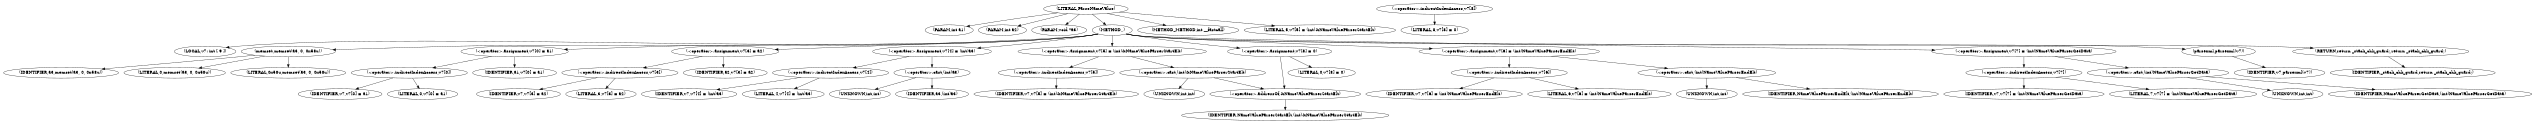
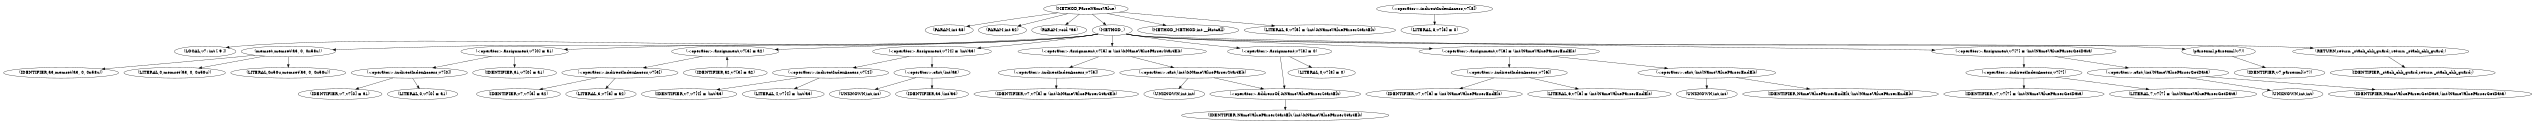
node "(LITERAL,ParseNameValue)": label "(LITERAL,ParseNameValue)" -> "(METHOD,ParseNameValue)"
node "(PARAM,int a1)": label "(PARAM,int a1)" -> "(PARAM,int a8)"
edge "(<operator>.assignment,v7[3] = a2)" -> "(IDENTIFIER,a2,v7[3] = a2)": reversed
